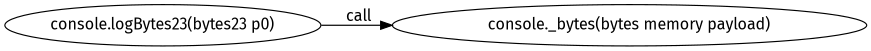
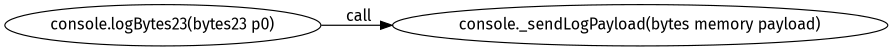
node "console._bytes(bytes memory payload)": label "console._bytes(bytes memory payload)" -> "console._sendLogPayload(bytes memory payload)"
